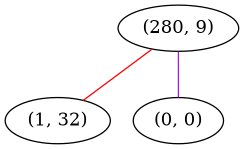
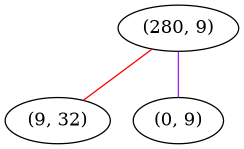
node "(1, 32)": label "(1, 32)" -> "(9, 32)"
node "(0, 0)": label "(0, 0)" -> "(0, 9)"
